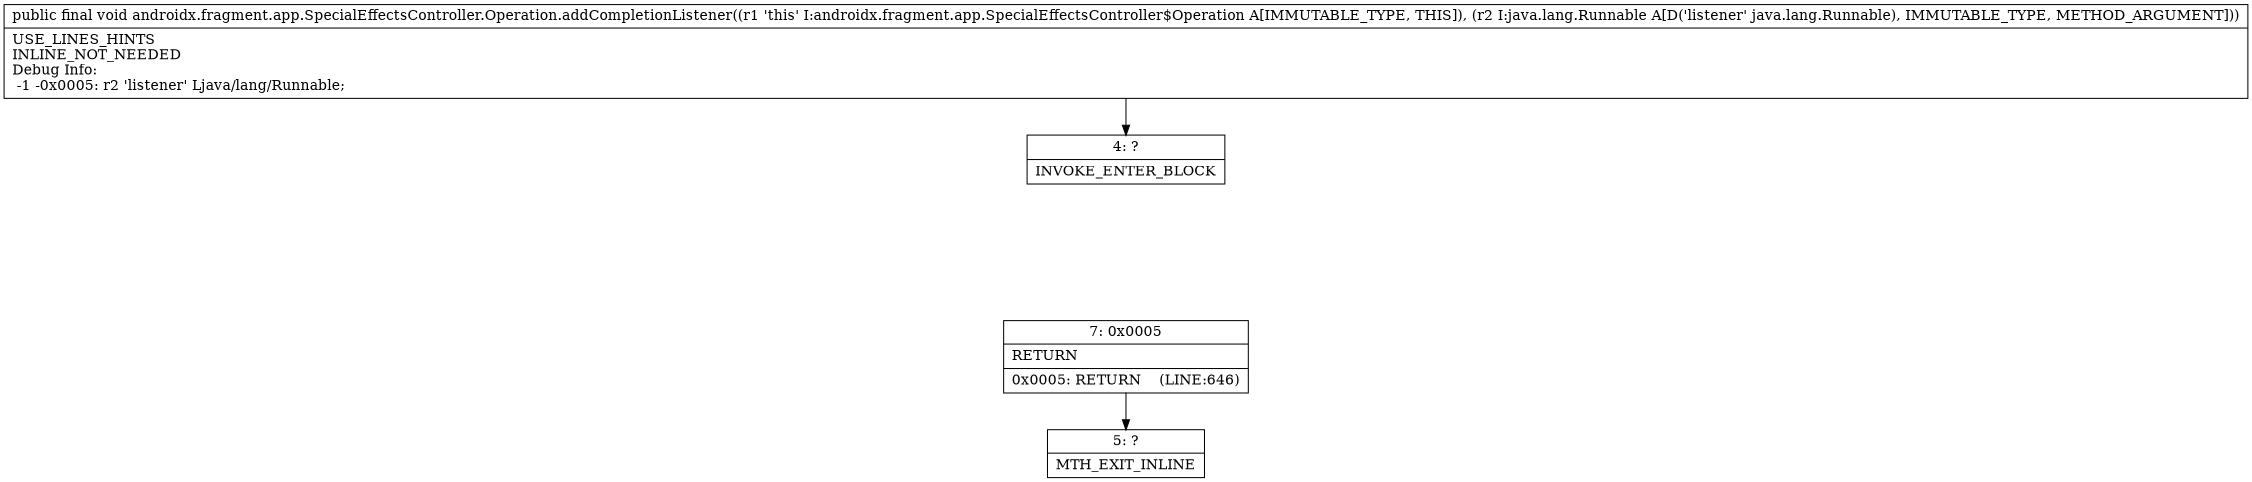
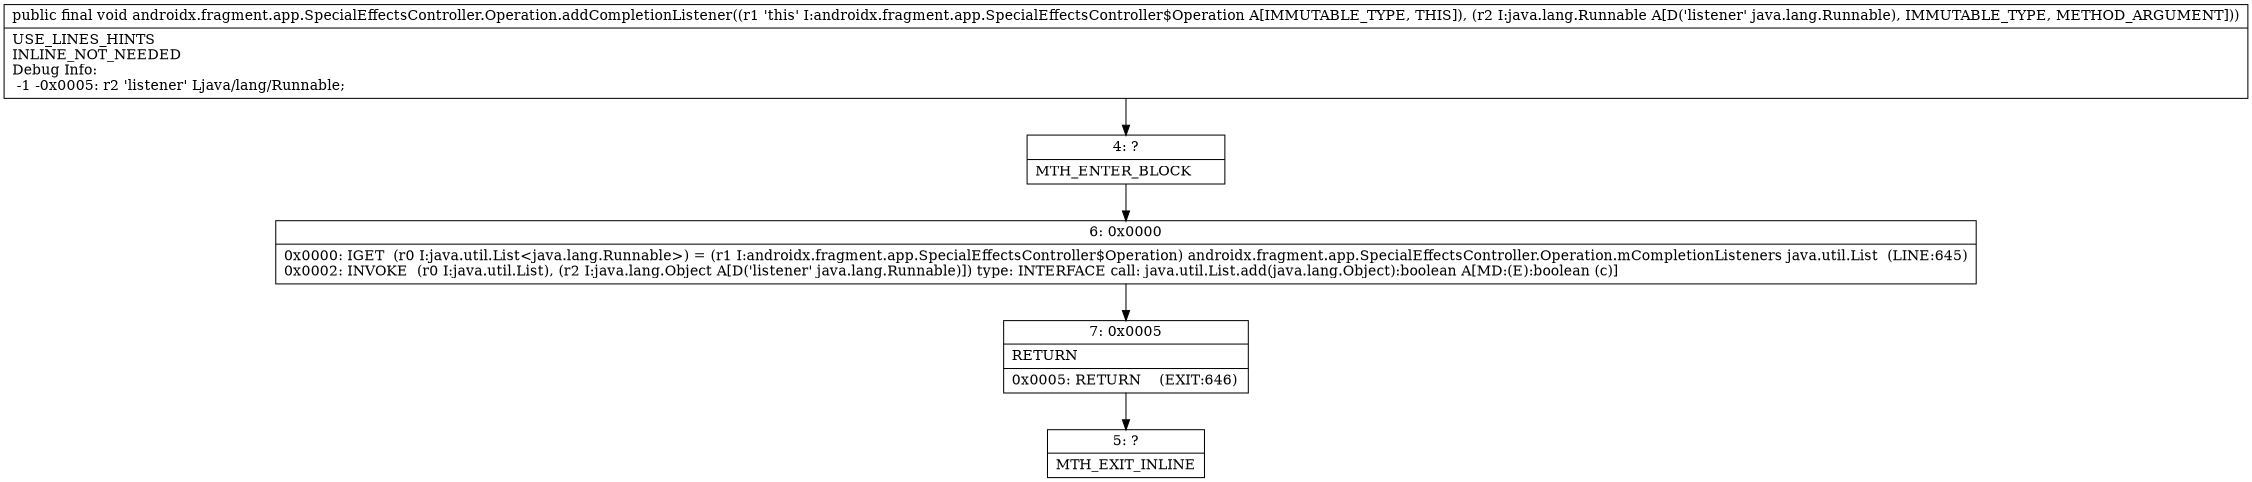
node "4: ?": text "INVOKE_ENTER_BLOCK" -> "MTH_ENTER_BLOCK"
node "6: 0x0000": added
node "7: 0x0005": text "0x0005: RETURN    (LINE:646)" -> "0x0005: RETURN    (EXIT:646)"
